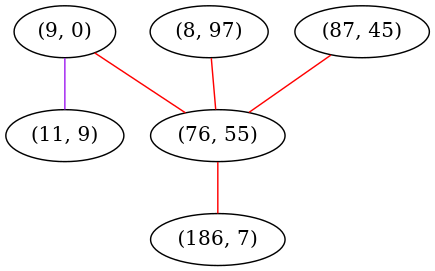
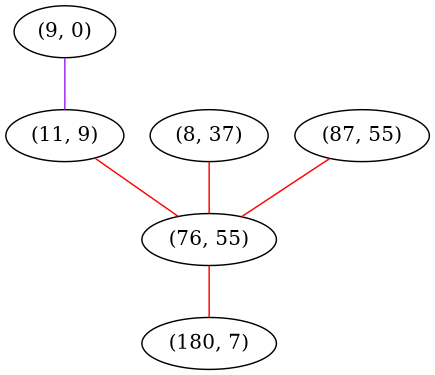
node "(8, 97)": label "(8, 97)" -> "(8, 37)"
node "(87, 45)": label "(87, 45)" -> "(87, 55)"
edge "(9, 0)" -- "(76, 55)": now "(11, 9)" -- "(76, 55)"
node "(186, 7)": label "(186, 7)" -> "(180, 7)"
